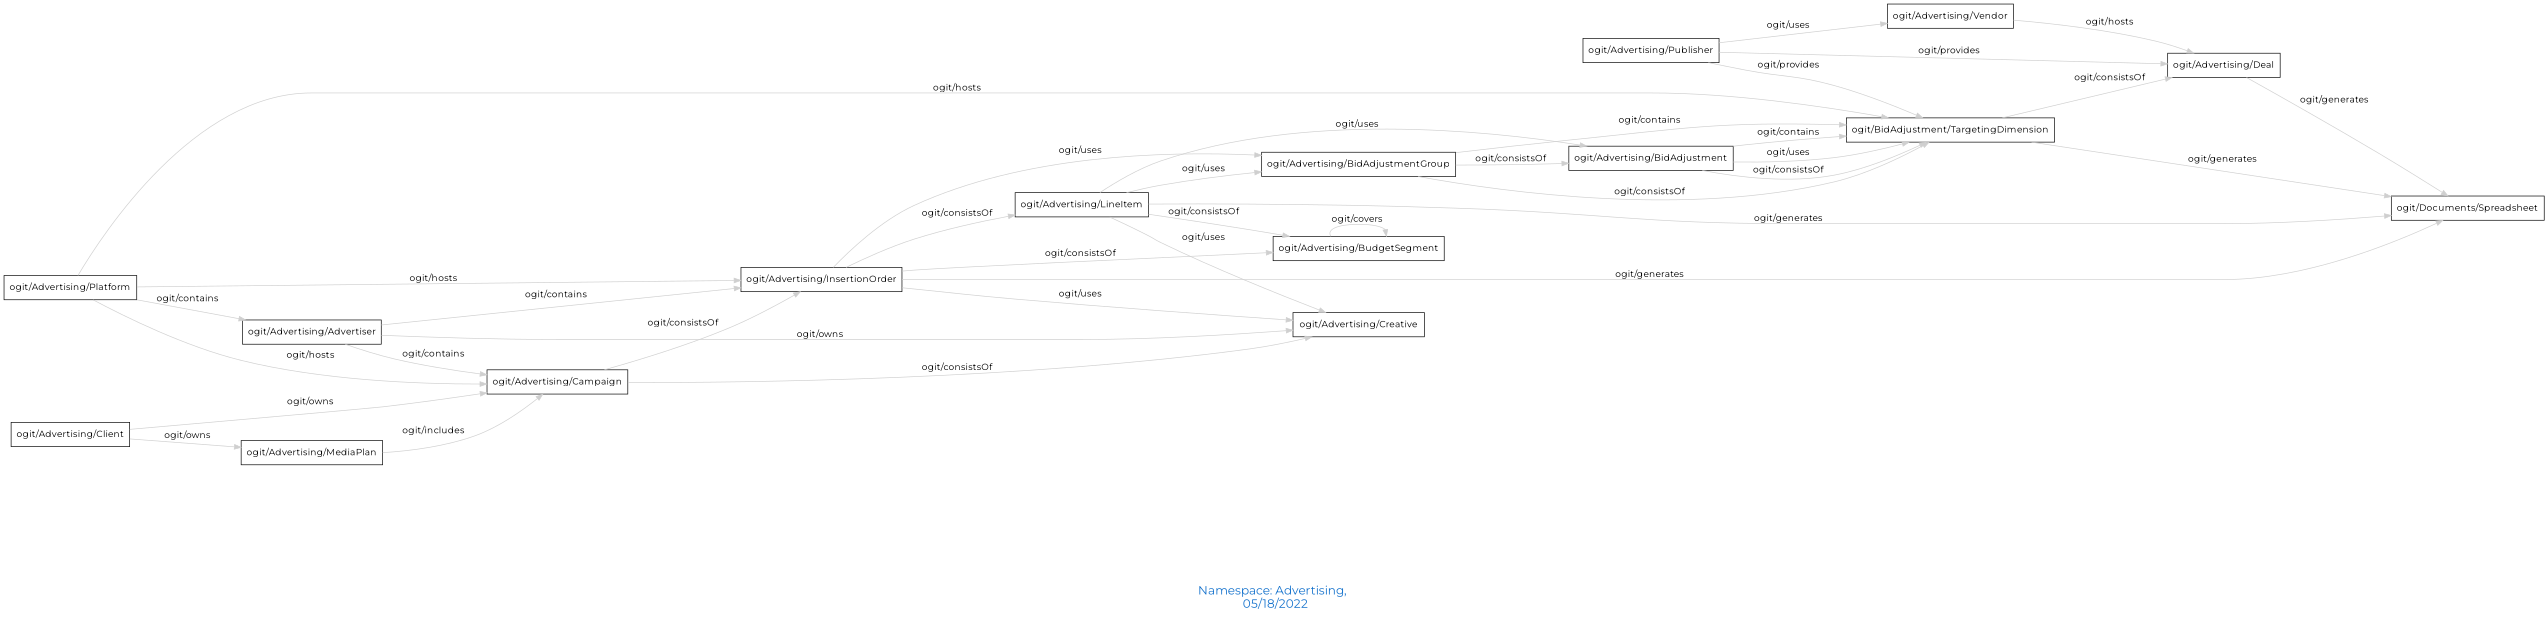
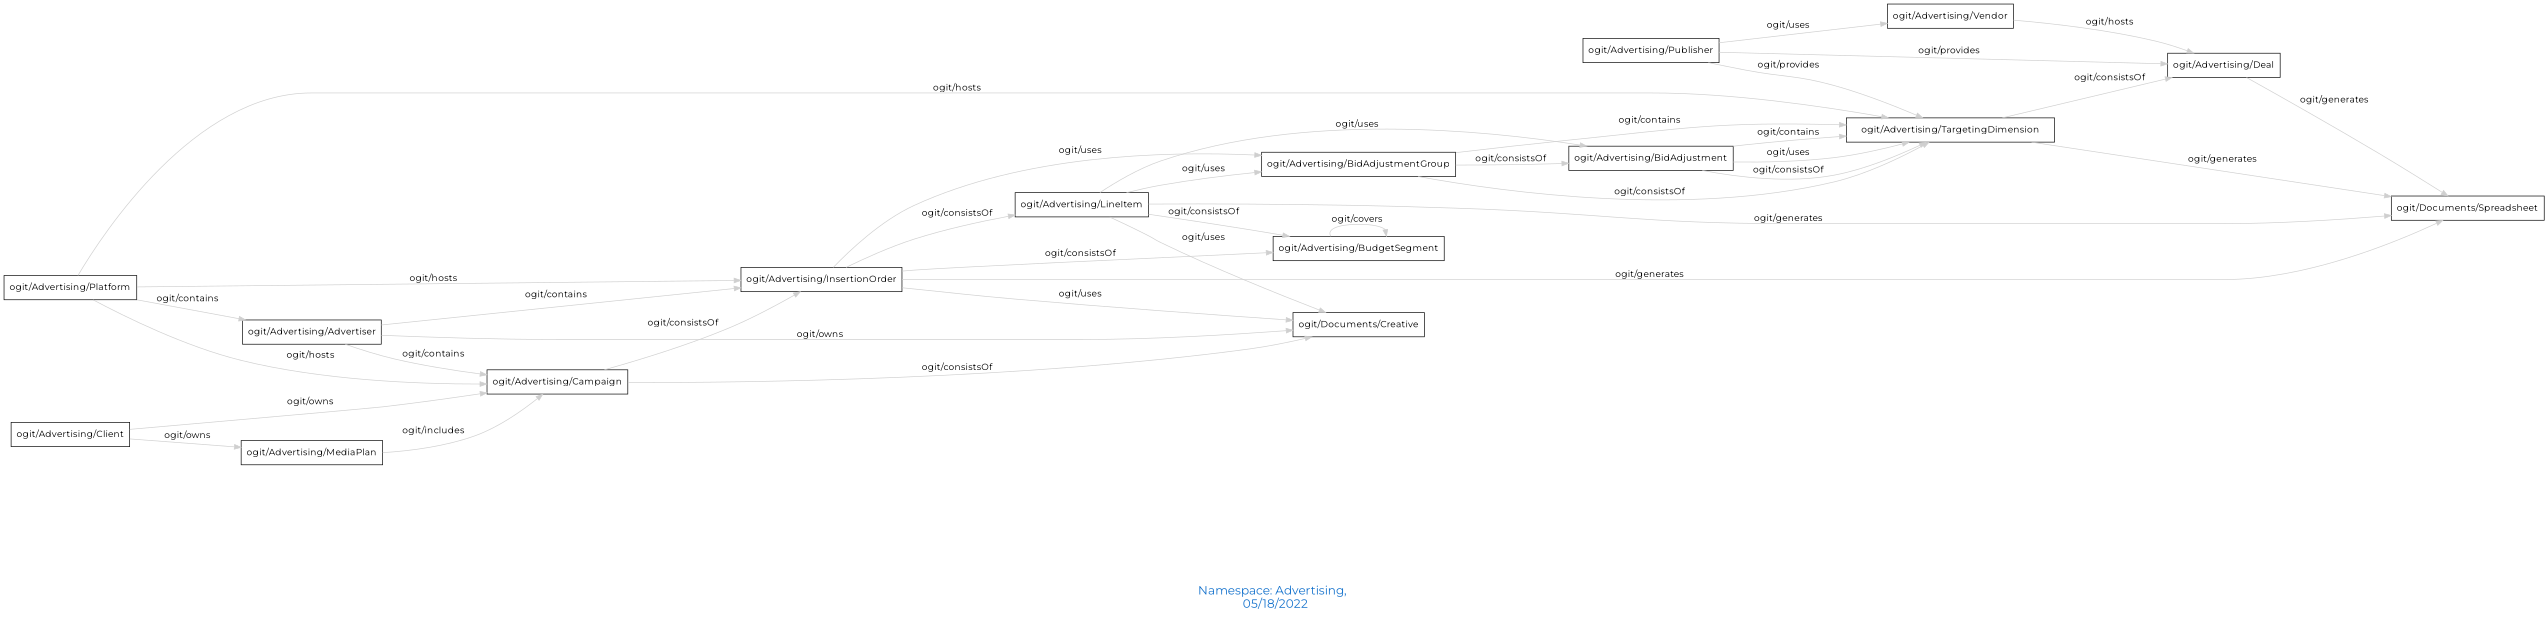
node "ogit/BidAdjustment/TargetingDimension": label "ogit/BidAdjustment/TargetingDimension" -> "ogit/Advertising/TargetingDimension"
node "ogit/Advertising/Creative": label "ogit/Advertising/Creative" -> "ogit/Documents/Creative"
